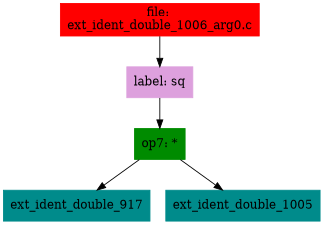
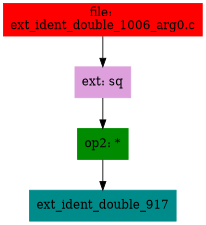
node "label: sq": label "label: sq" -> "ext: sq"
node "op7: *": label "op7: *" -> "op2: *"
node "ext_ident_double_1005": removed
